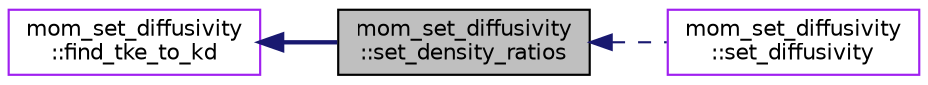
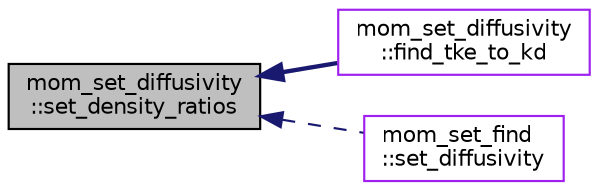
edge "mom_set_diffusivity ::set_density_ratios" -> "mom_set_diffusivity ::find_tke_to_kd": reversed
node "mom_set_diffusivity ::set_diffusivity": label "mom_set_diffusivity ::set_diffusivity" -> "mom_set_find ::set_diffusivity"
